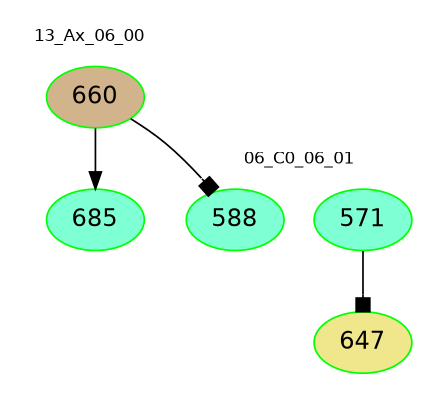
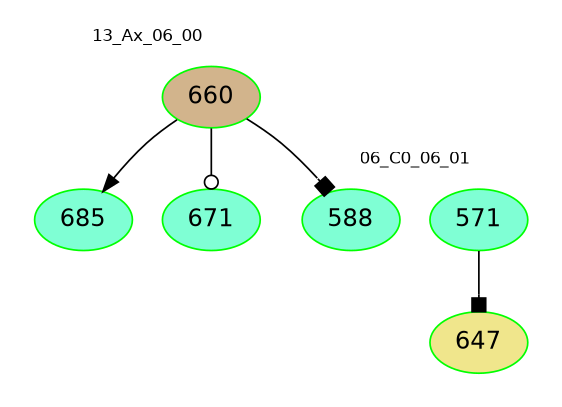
node "671": added
